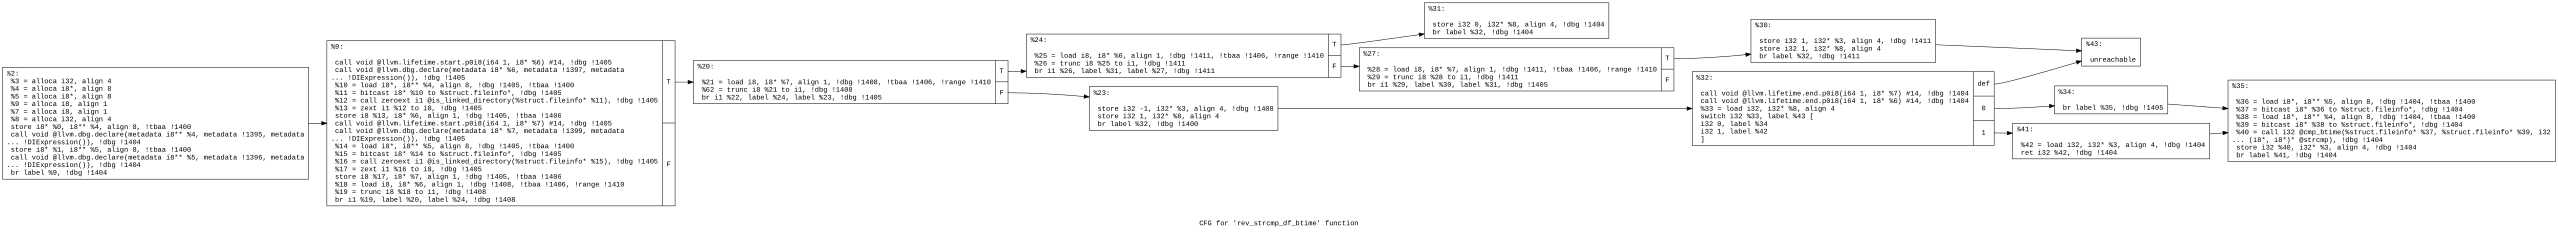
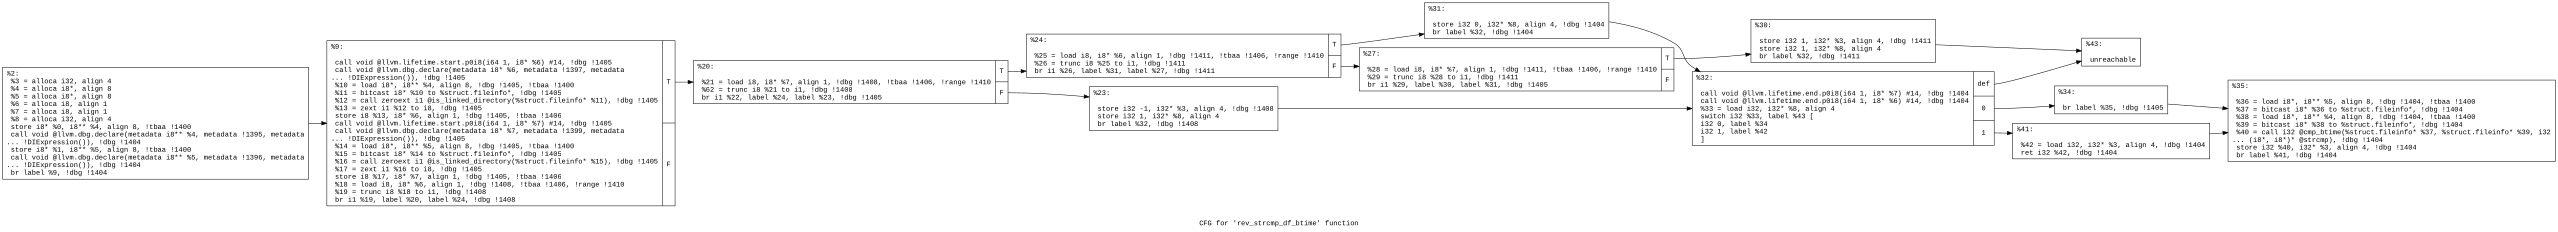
edge "%31:" -> "%32:": added
node "%2:": text "%9 = alloca i8, align 1" -> "%6 = alloca i8, align 1"
node "%23:": text "br label %32, !dbg !1400" -> "br label %32, !dbg !1408"
